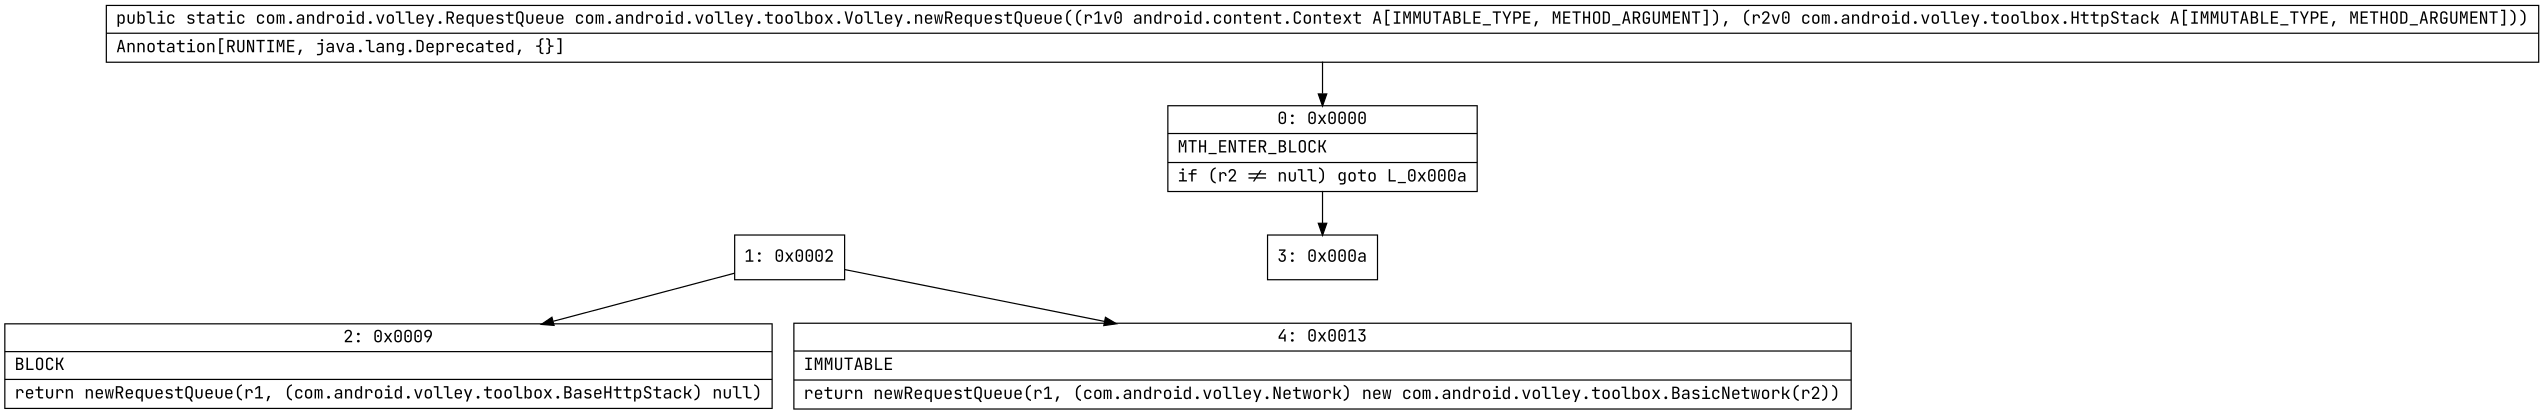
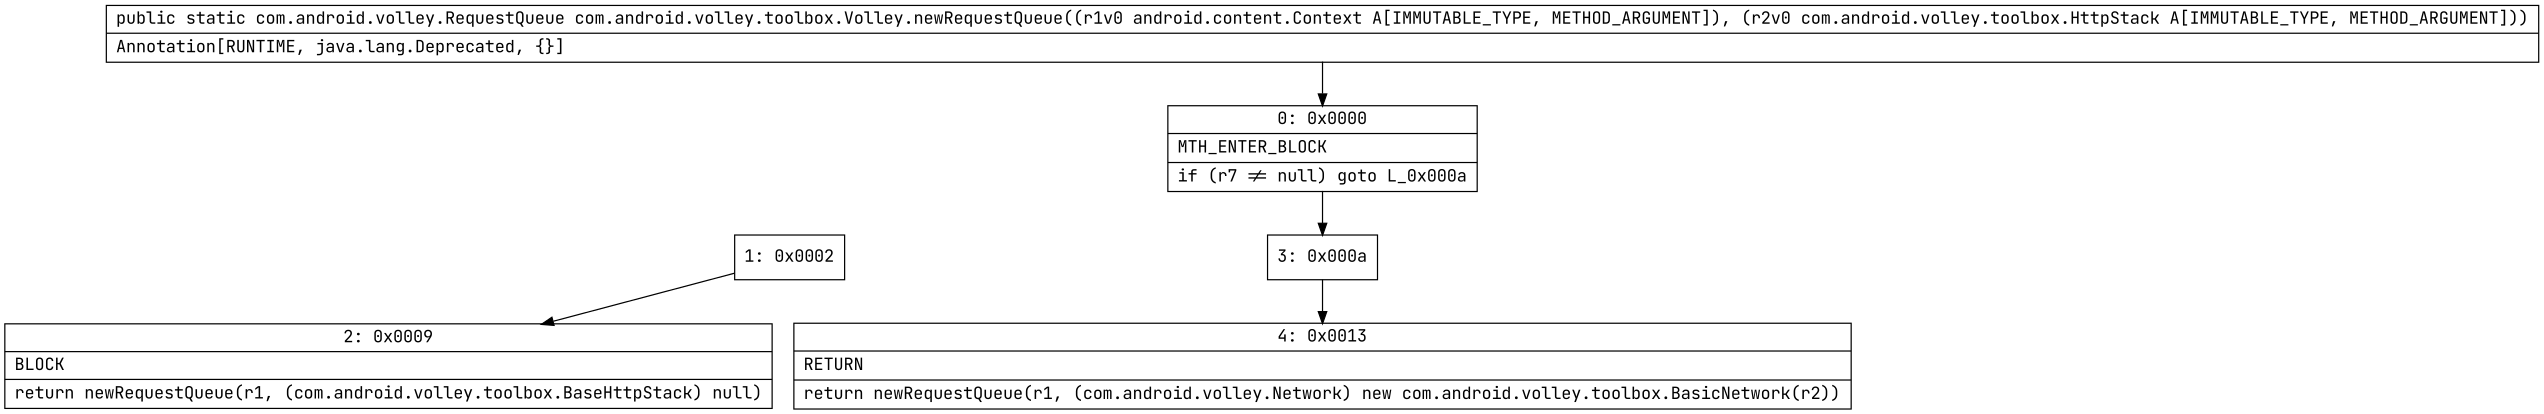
node "0: 0x0000": text "if (r2 != null) goto L_0x000a" -> "if (r7 != null) goto L_0x000a"
edge "1: 0x0002" -> "4: 0x0013": now "3: 0x000a" -> "4: 0x0013"
node "4: 0x0013": text "IMMUTABLE" -> "RETURN"
